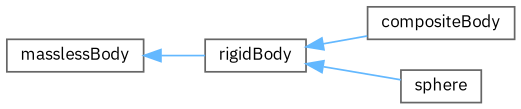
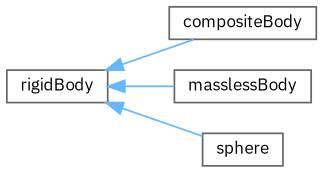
edge "rigidBody" -> "masslessBody": reversed
